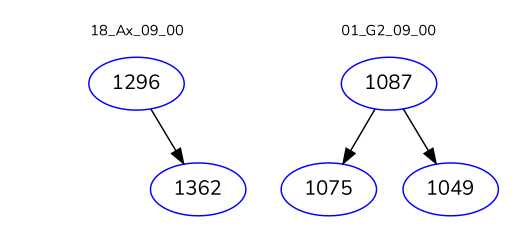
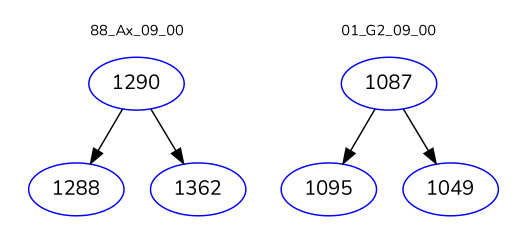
cluster "18_Ax_09_00": label "18_Ax_09_00" -> "88_Ax_09_00"
node "1296": label "1296" -> "1290"
node "1288": added
node "1075": label "1075" -> "1095"
